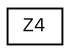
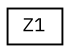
node "Z4": label "Z4" -> "Z1"
